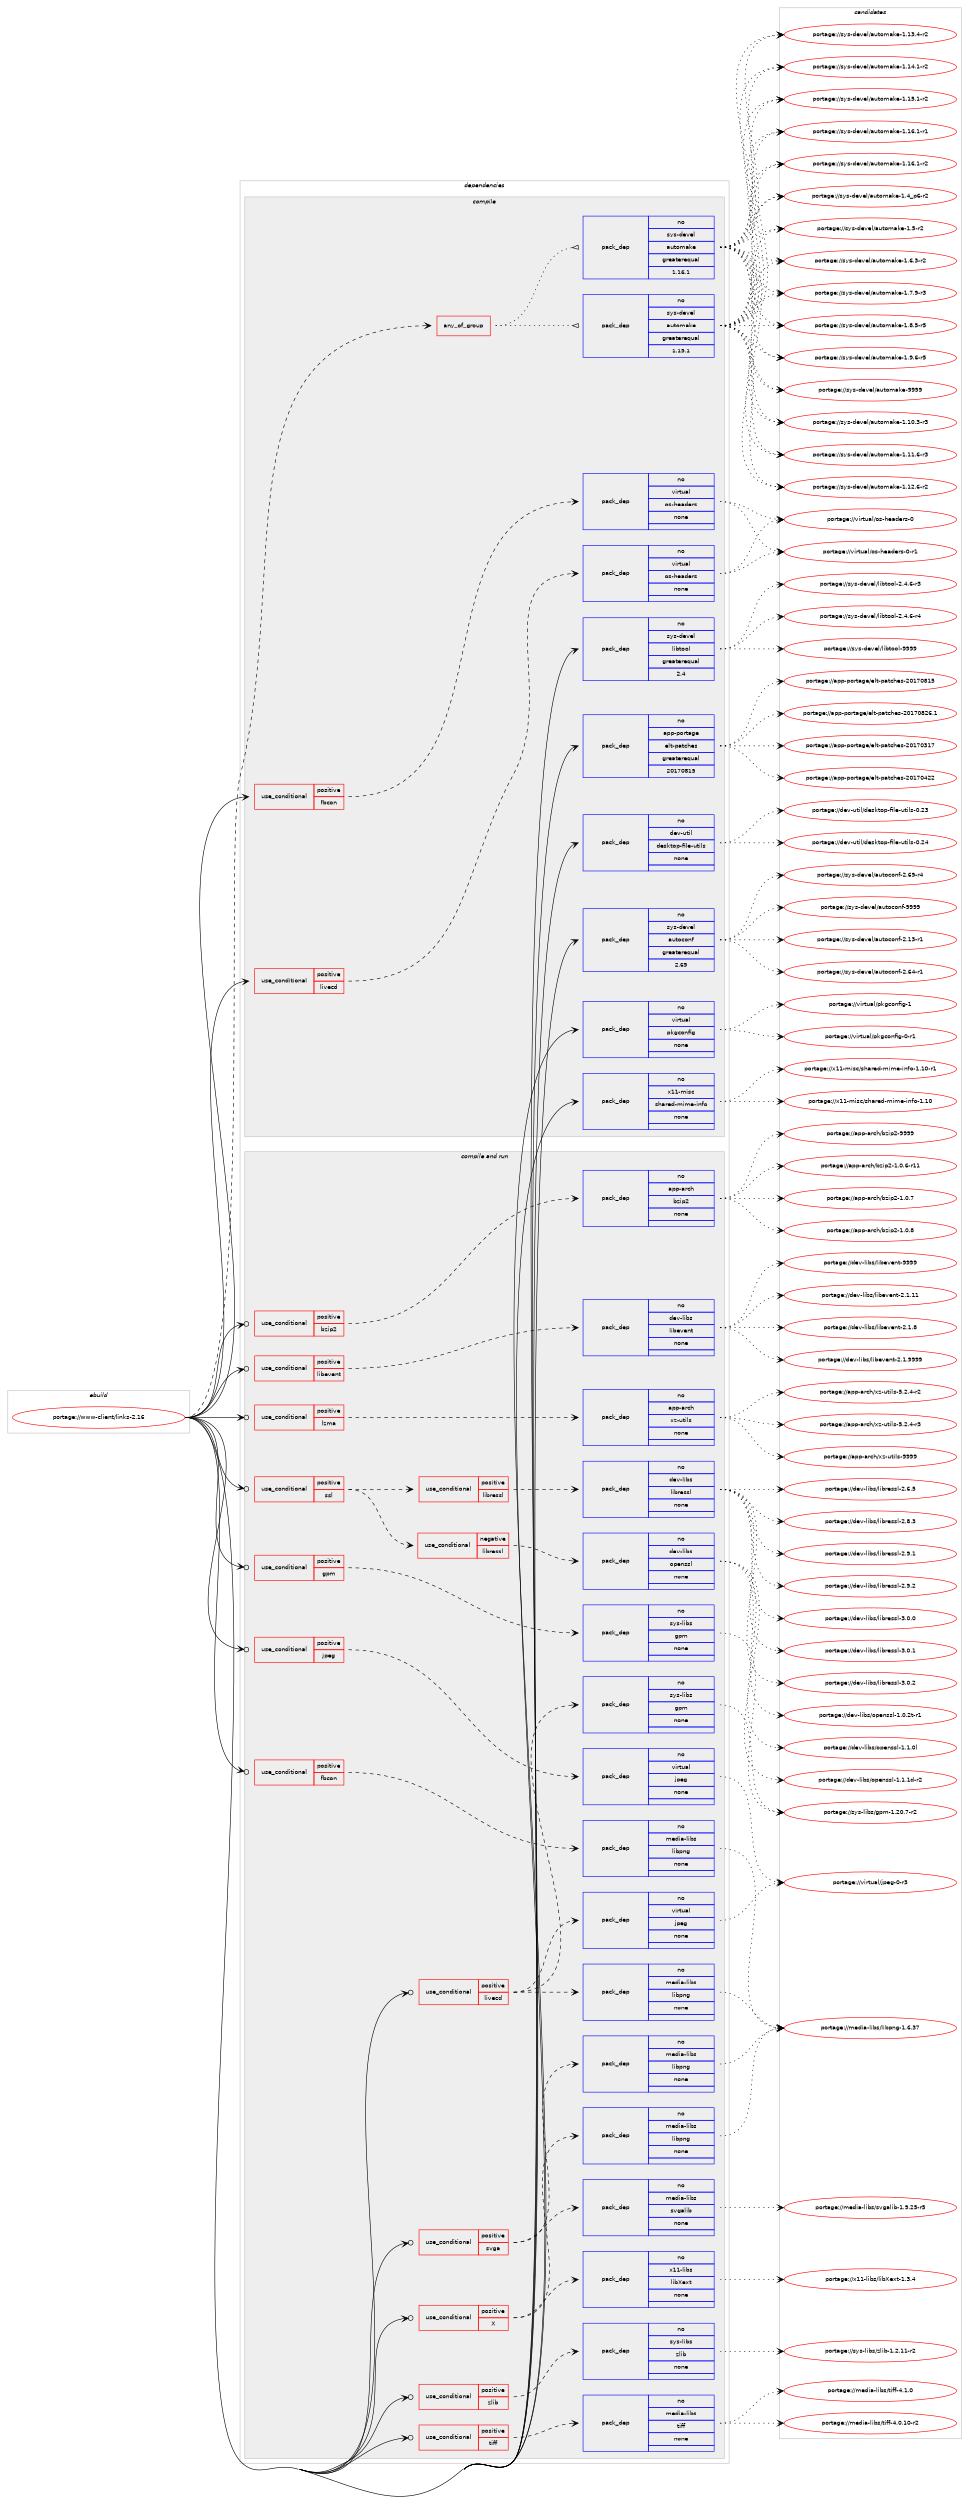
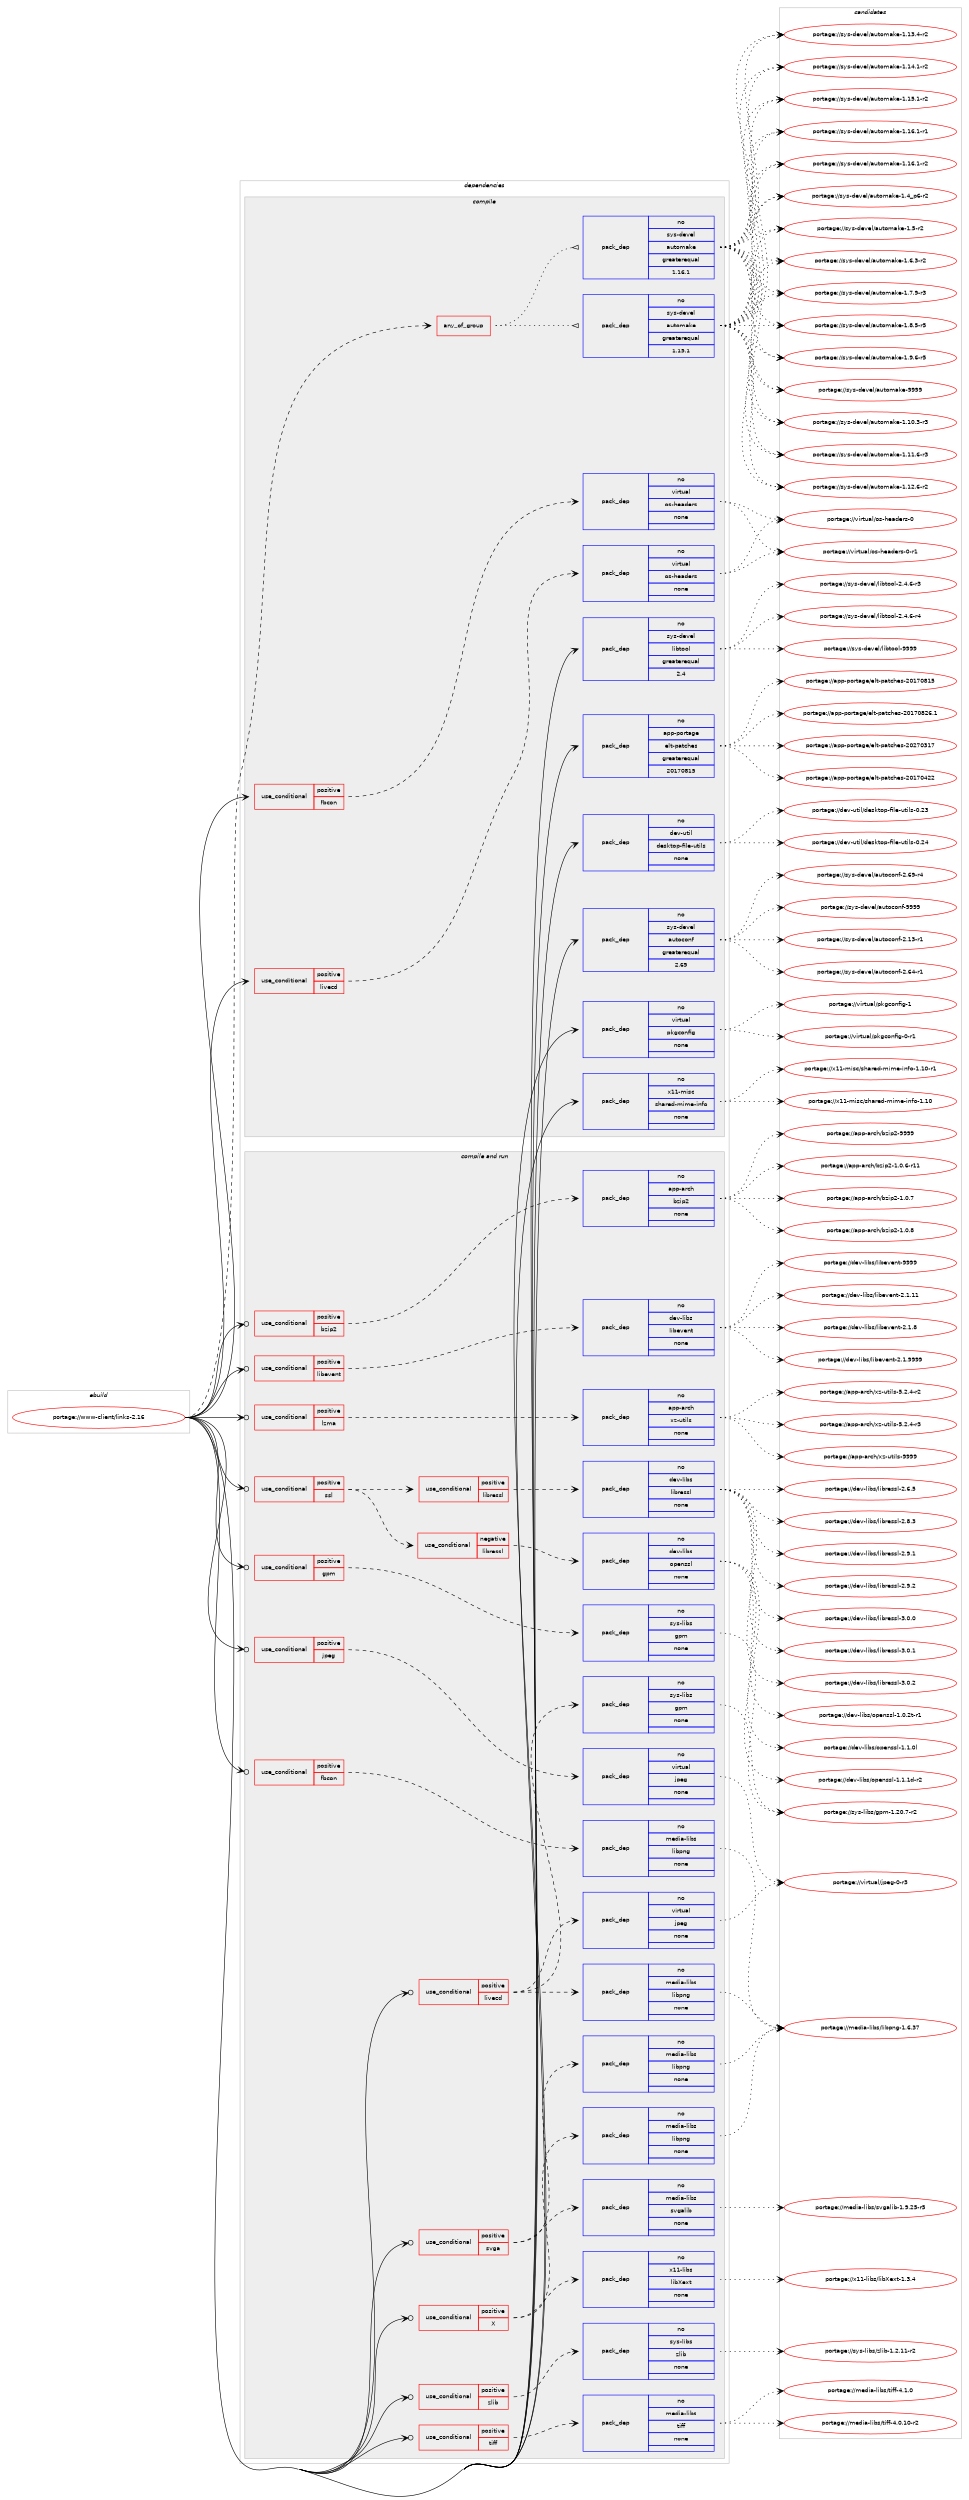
node "portage://app-portage/elt-patches-20170317": label "portage://app-portage/elt-patches-20170317" -> "portage://app-portage/elt-patches-20270317"
